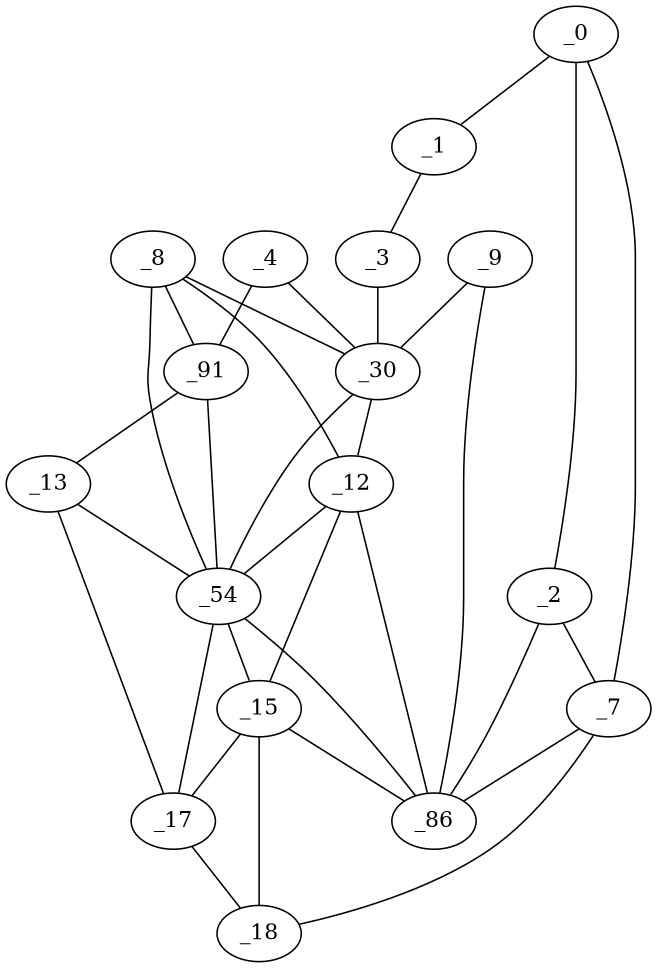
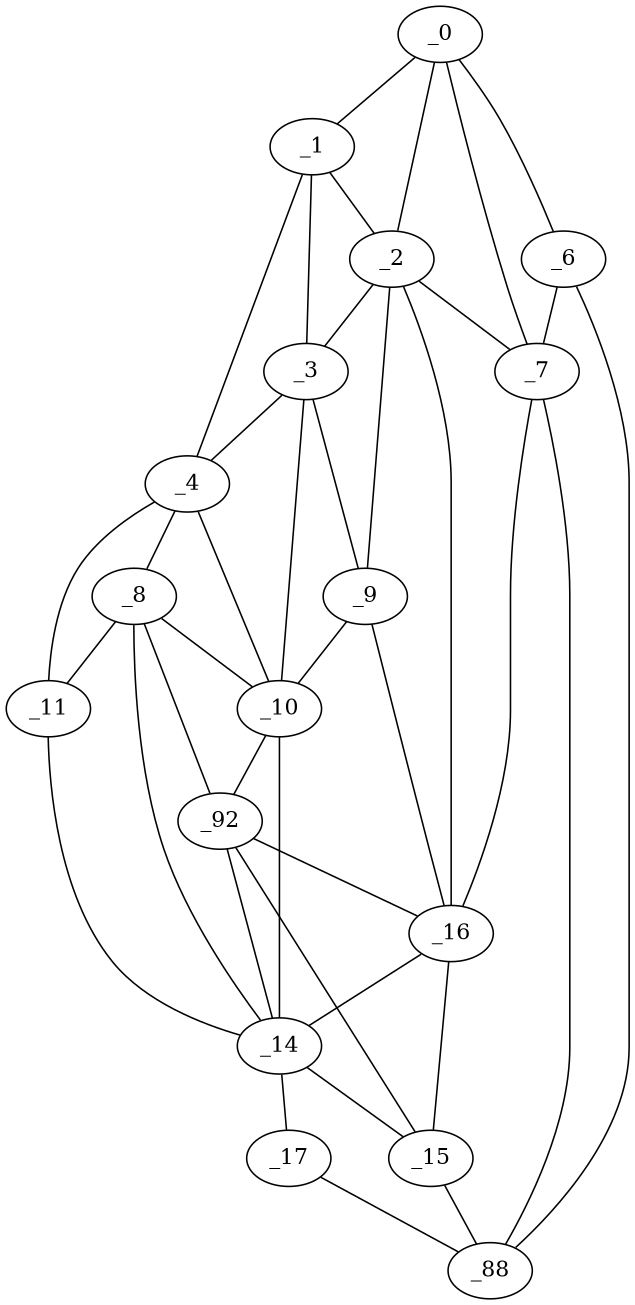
edge "_1" -- "_2": added
node "_6": added
edge "_1" -- "_4": added
edge "_2" -- "_3": added
node "_91": label "_91" -> "_11"
node "_30": label "_30" -> "_10"
edge "_3" -- "_4": added
edge "_2" -- "_9": added
node "_13": removed
edge "_3" -- "_9": added
node "_12": label "_12" -> "_92"
edge "_4" -- "_8": added
node "_54": label "_54" -> "_14"
edge "_15" -- "_17": removed
node "_86": label "_86" -> "_16"
node "_18": label "_18" -> "_88"
